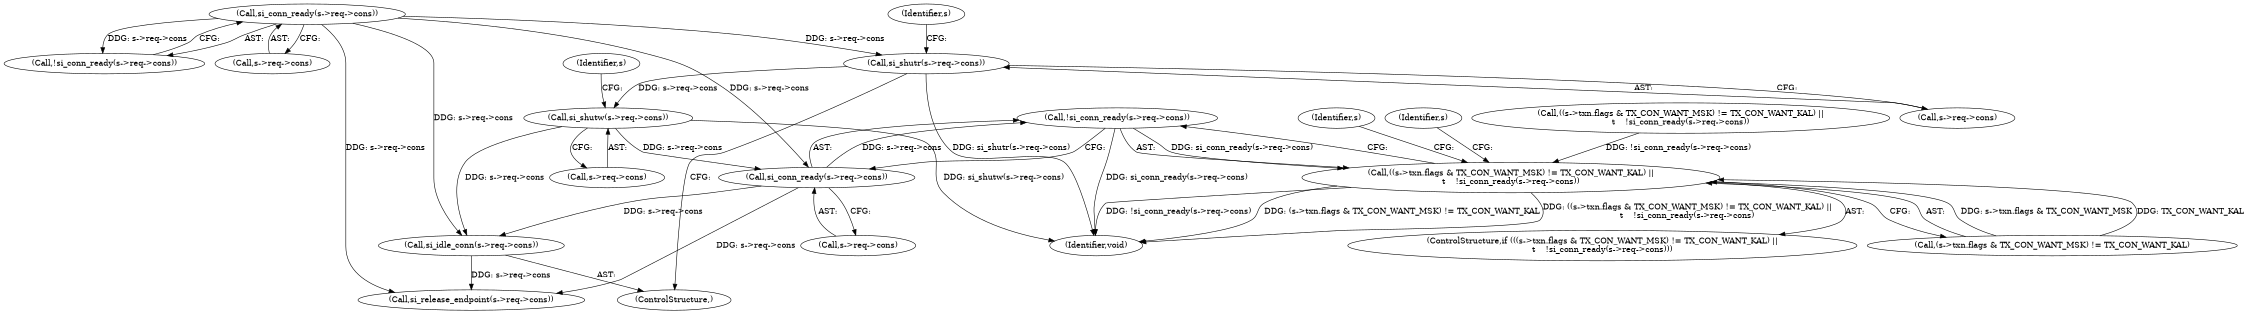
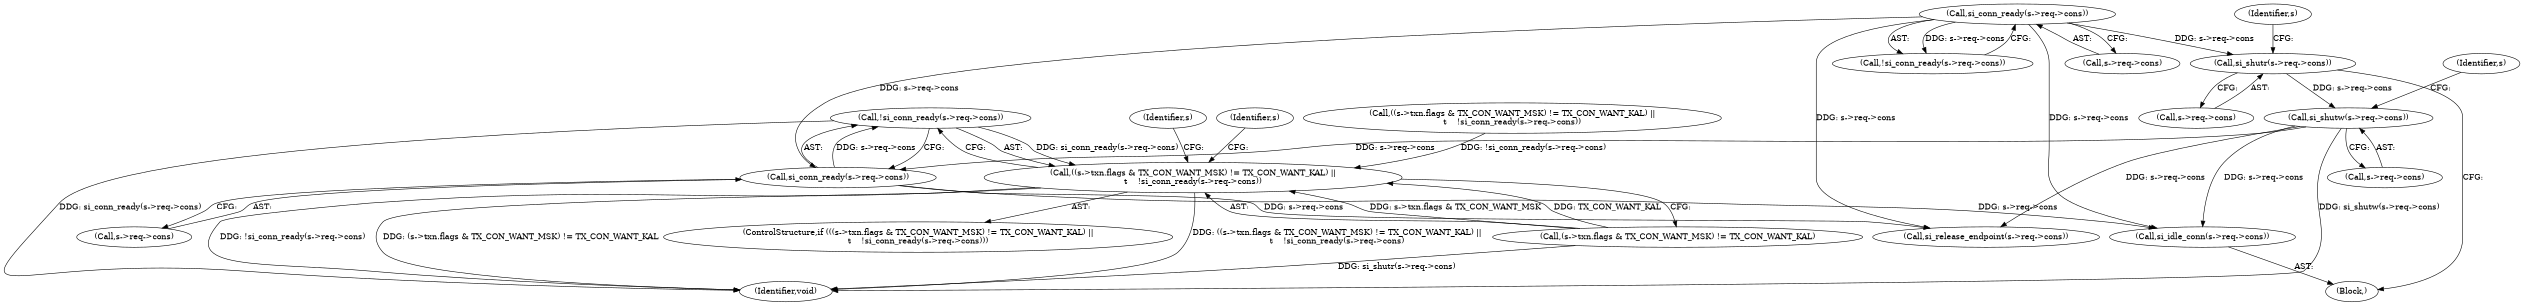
edge "(Call,si_shutr(s->req->cons))" -> "(Identifier,void)": now "(Call,(s->txn.flags & TX_CON_WANT_MSK) != TX_CON_WANT_KAL)" -> "(Identifier,void)"
edge "(Call,si_idle_conn(s->req->cons))" -> "(Call,si_release_endpoint(s->req->cons))": now "(Call,si_shutw(s->req->cons))" -> "(Call,si_release_endpoint(s->req->cons))"
node "(ControlStructure,)": label "(ControlStructure,)" -> "(Block,)"
